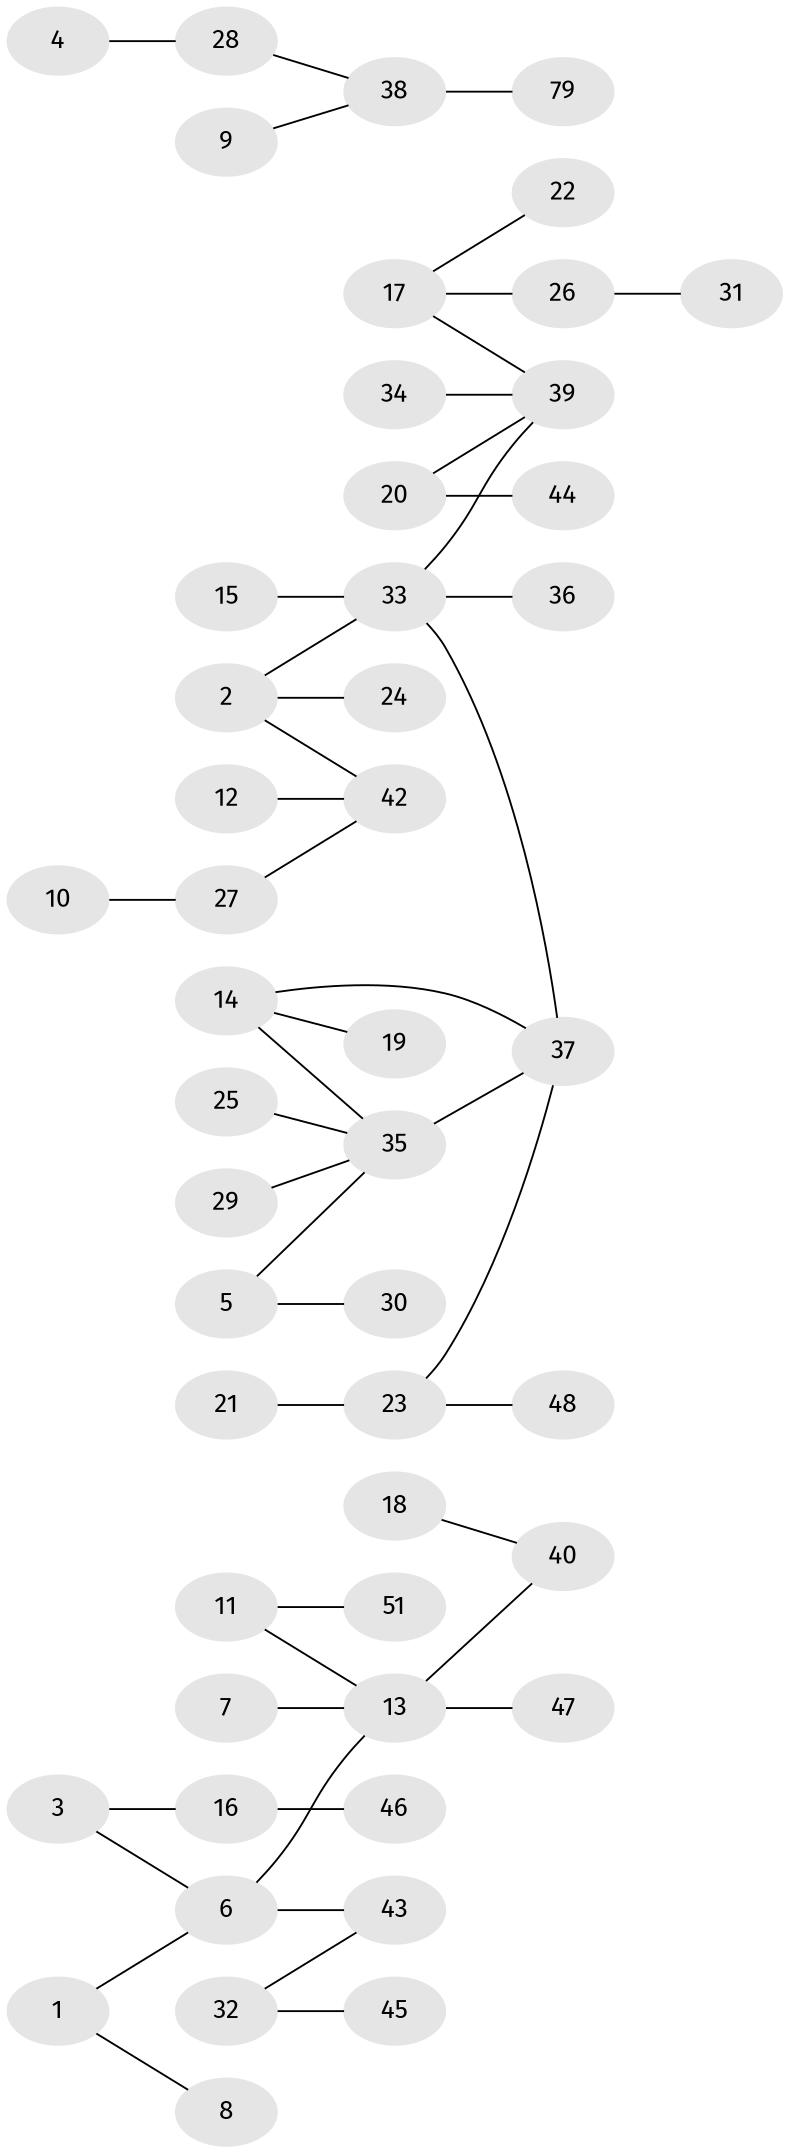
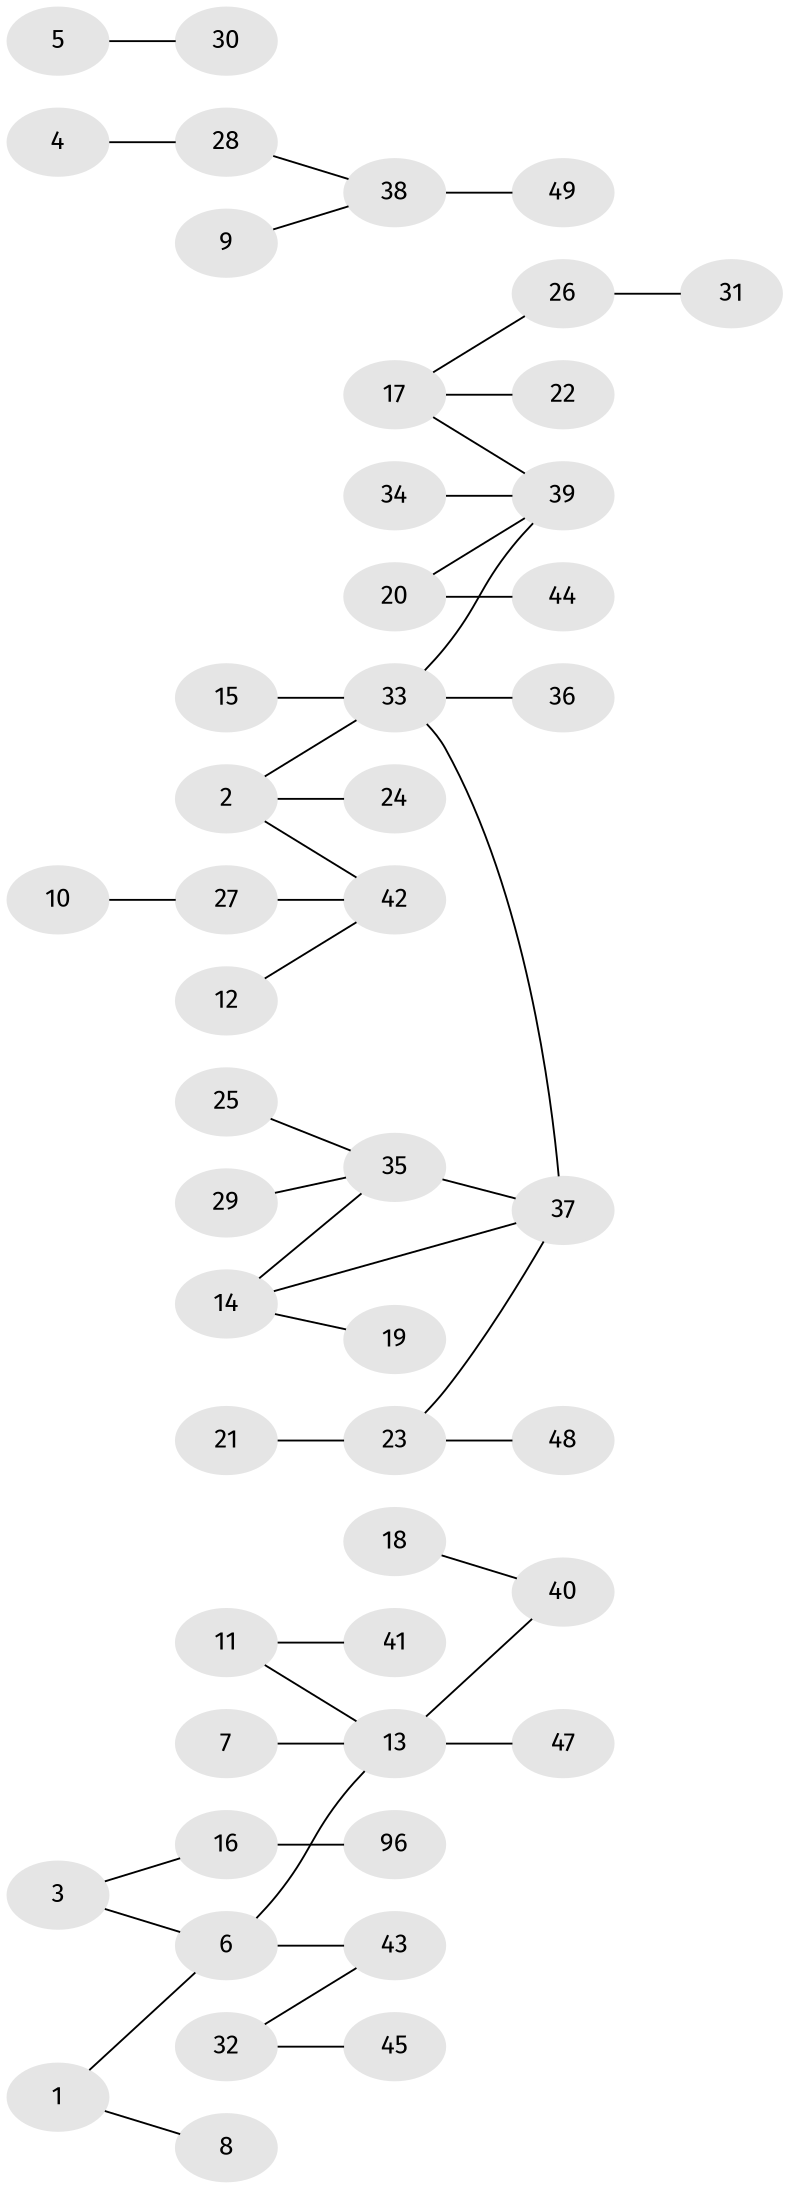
node "79": label "79" -> "49"
edge "35" -- "5": removed
node "51": label "51" -> "41"
node "46": label "46" -> "96"
